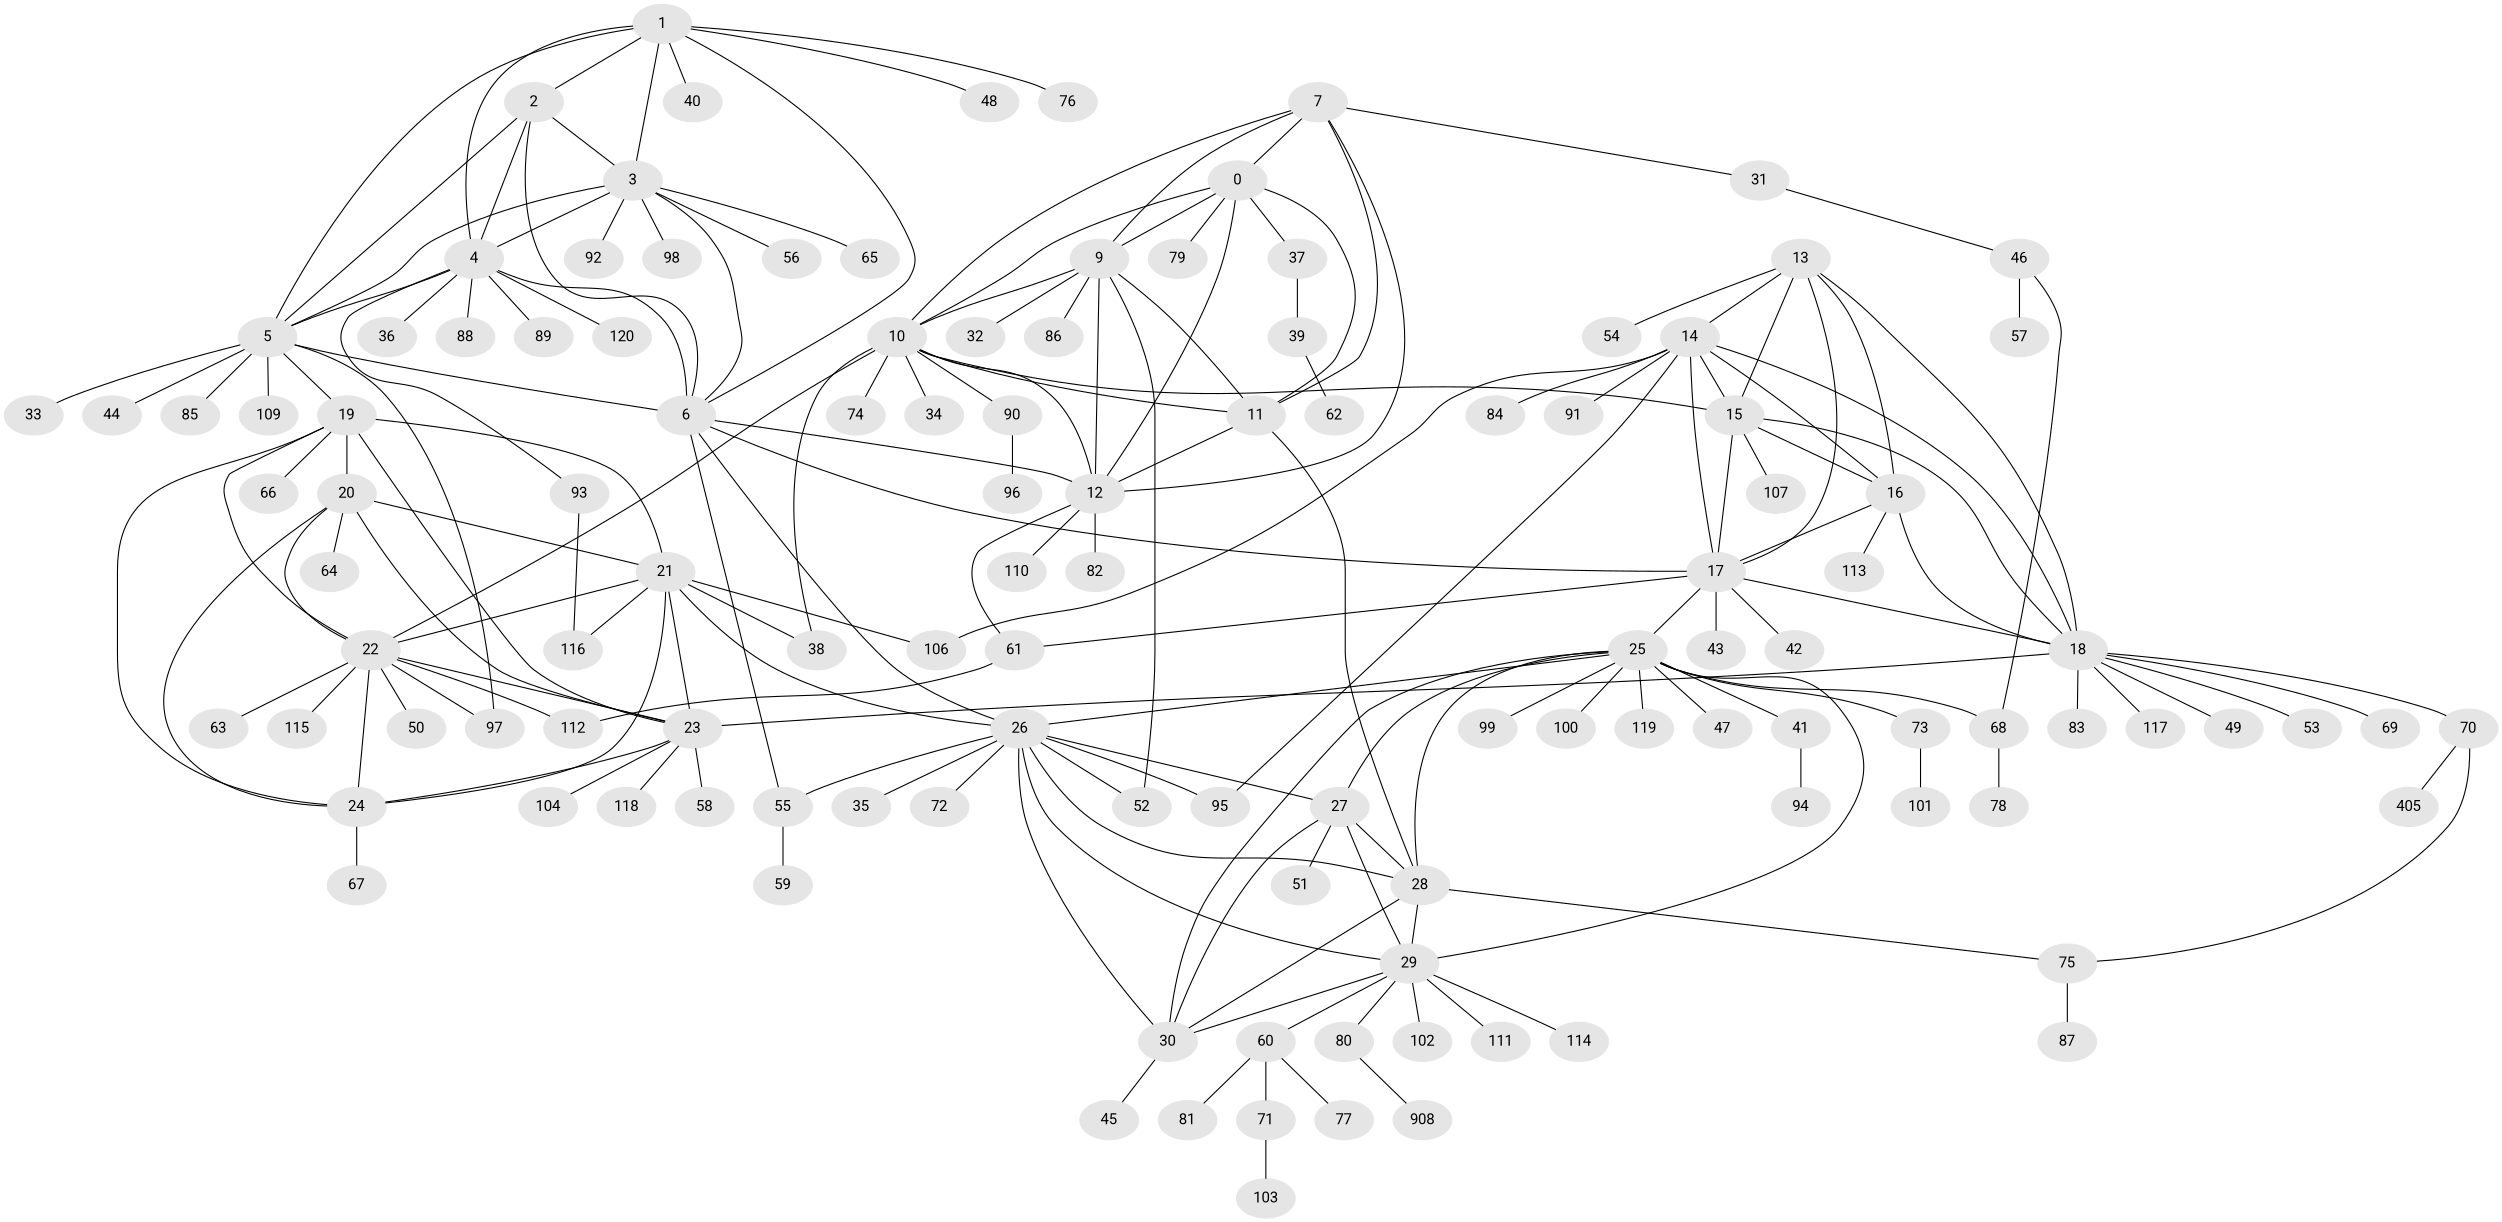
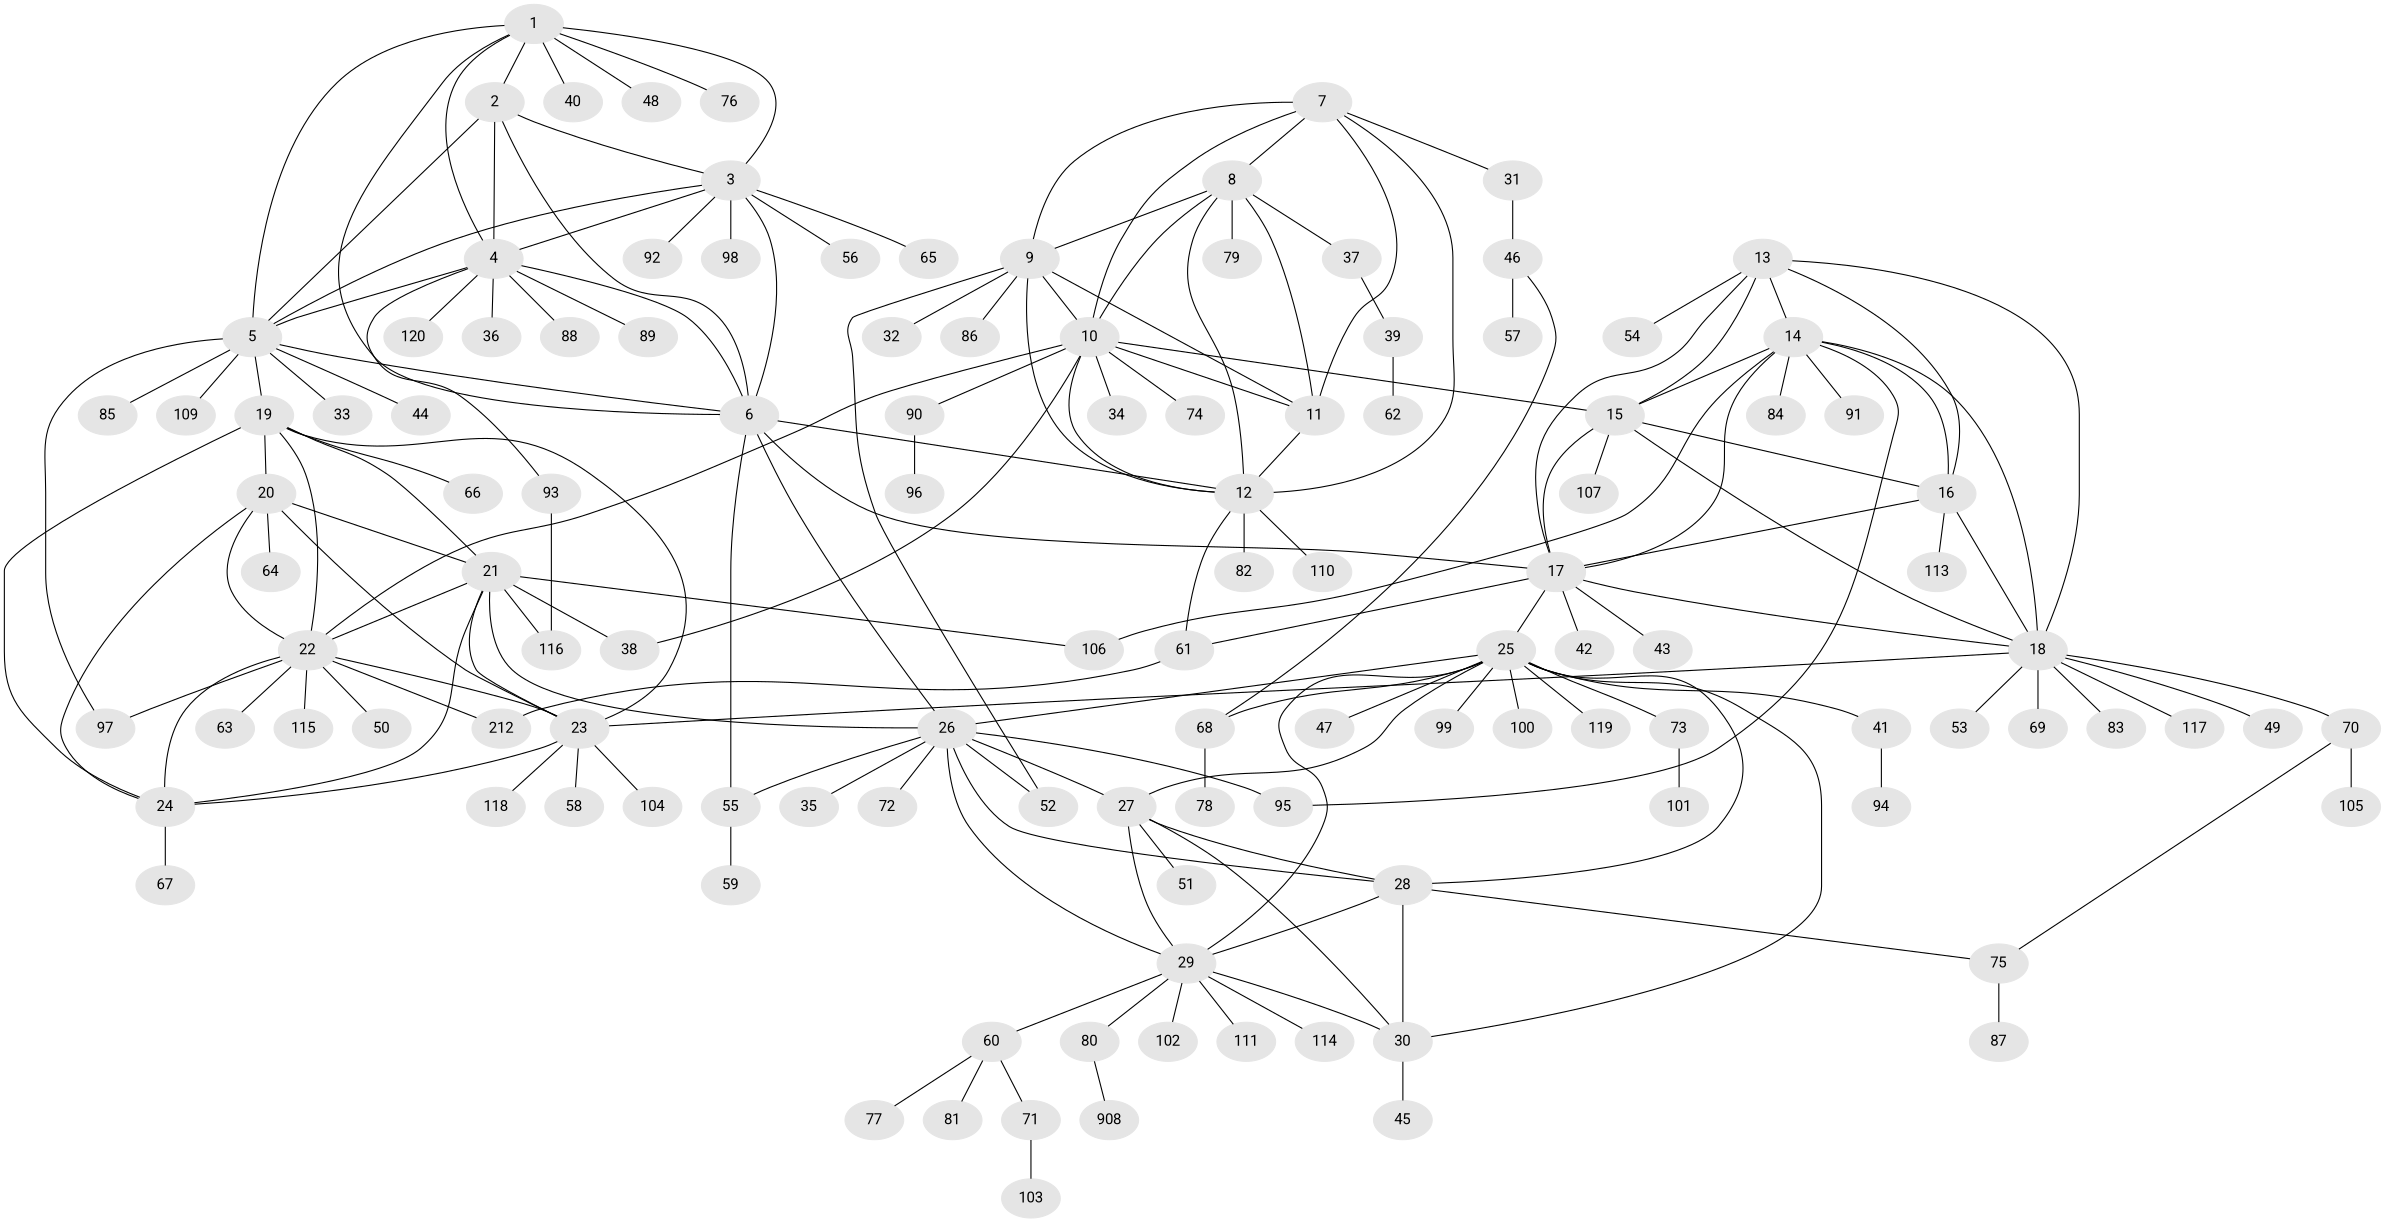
node "0": label "0" -> "8"
edge "11" -- "28": removed
node "112": label "112" -> "212"
node "405": label "405" -> "105"
edge "26" -- "30": removed
